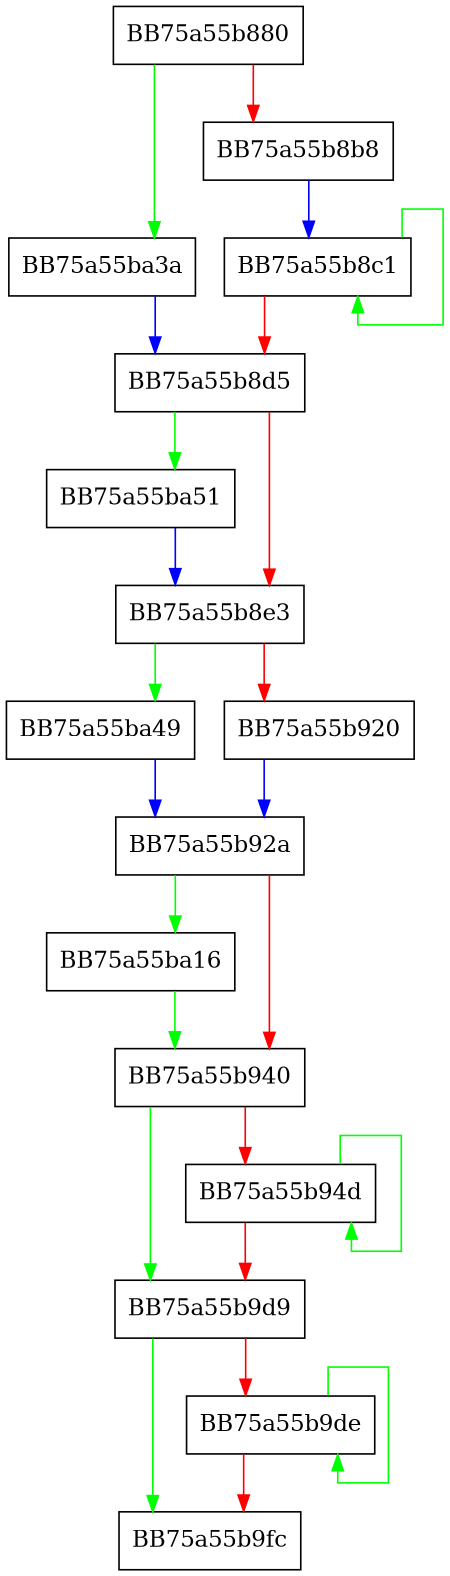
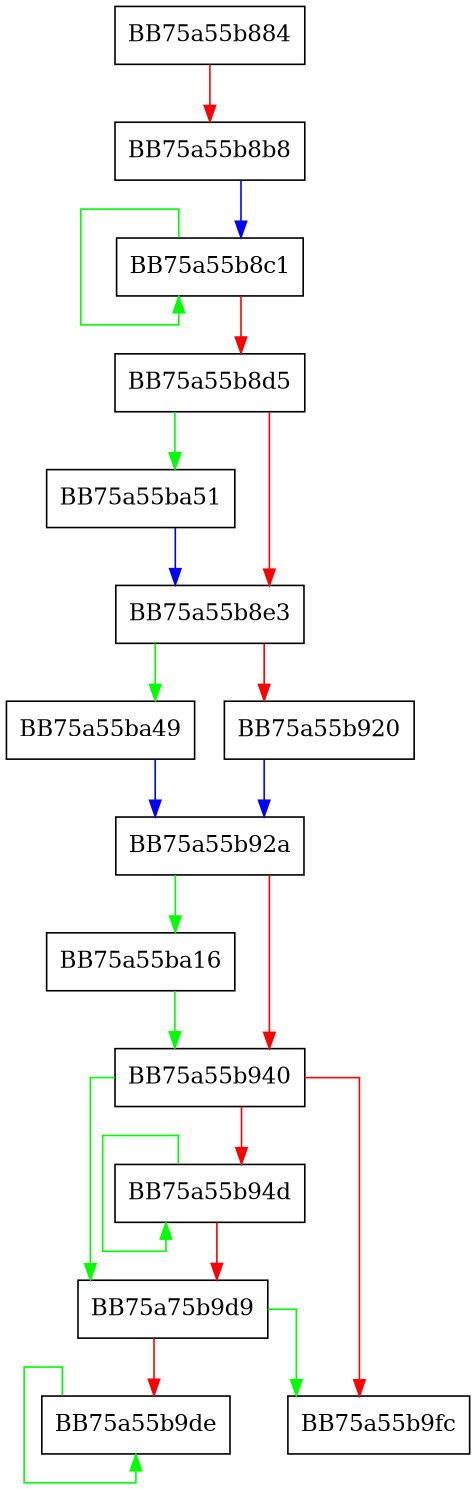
node "BB75a55b880": label "BB75a55b880" -> "BB75a55b884"
node "BB75a55ba3a": removed
node "BB75a55b9d9": label "BB75a55b9d9" -> "BB75a75b9d9"
edge "BB75a55b9de" -> "BB75a55b9fc": now "BB75a55b940" -> "BB75a55b9fc"
